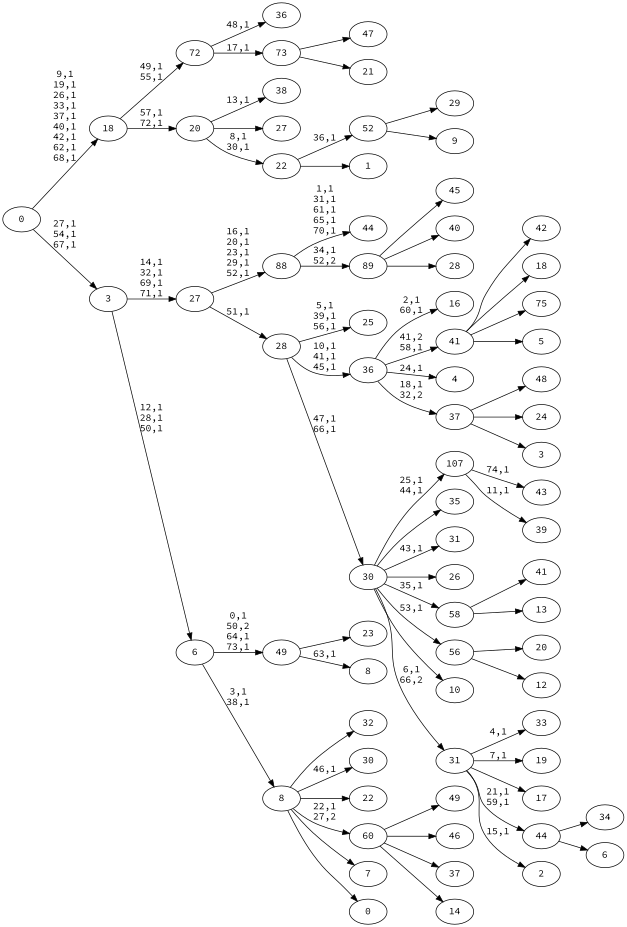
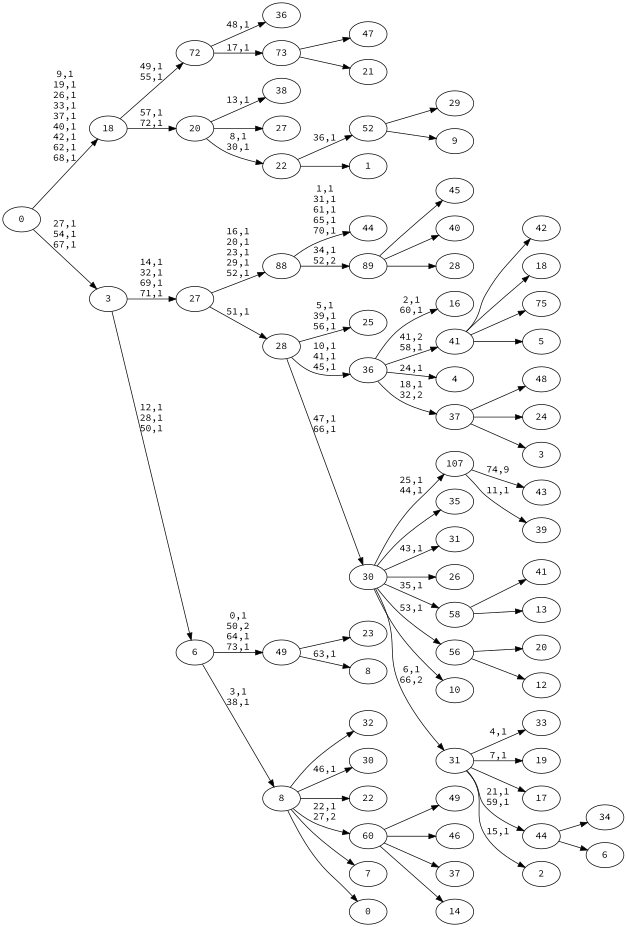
edge "107" -> "43": label "74,1" -> "74,9"
